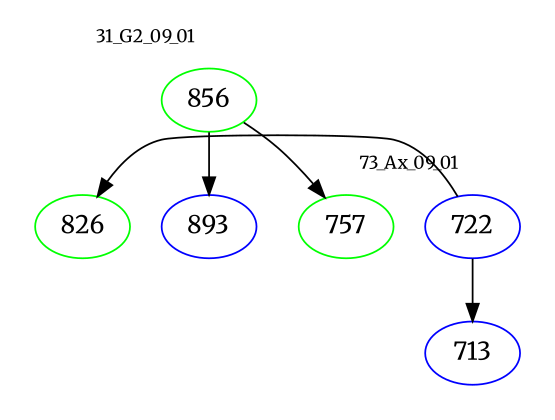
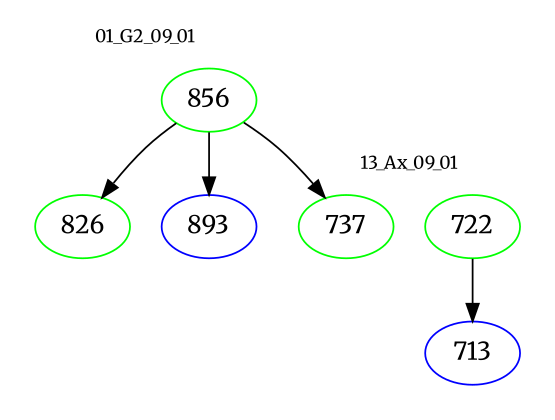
cluster "31_G2_09_01": label "31_G2_09_01" -> "01_G2_09_01"
edge "722" -> "826": now "856" -> "826"
cluster "73_Ax_09_01": label "73_Ax_09_01" -> "13_Ax_09_01"
node "757": label "757" -> "737"
node "722": color blue -> green
